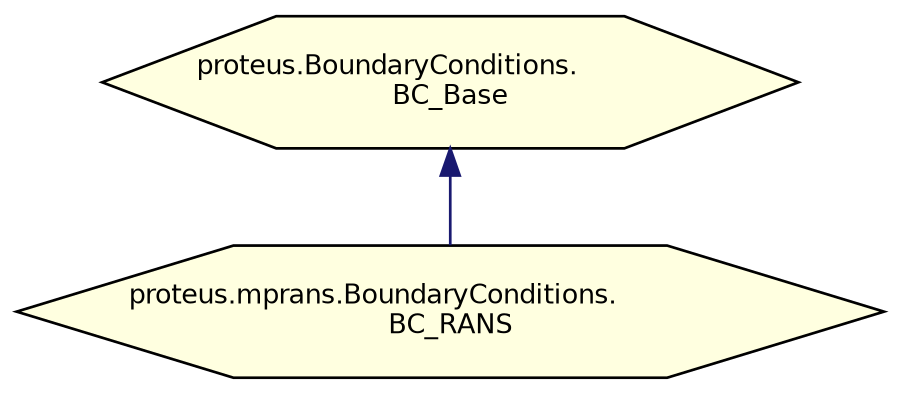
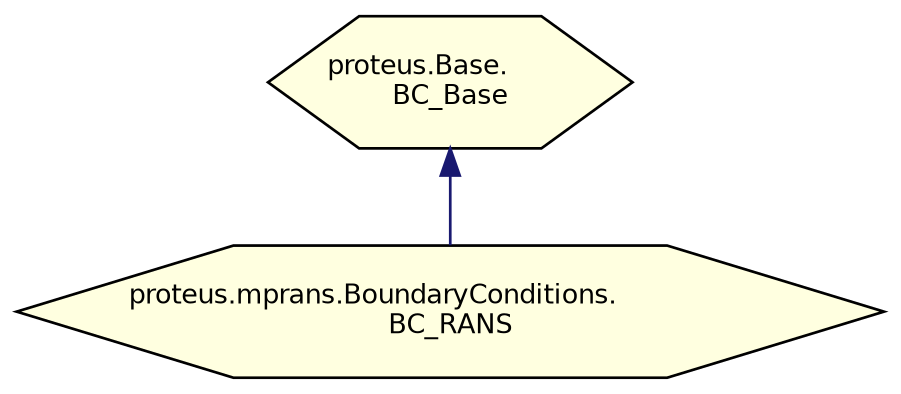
node "proteus.BoundaryConditions. BC_Base": label "proteus.BoundaryConditions. BC_Base" -> "proteus.Base. BC_Base"
